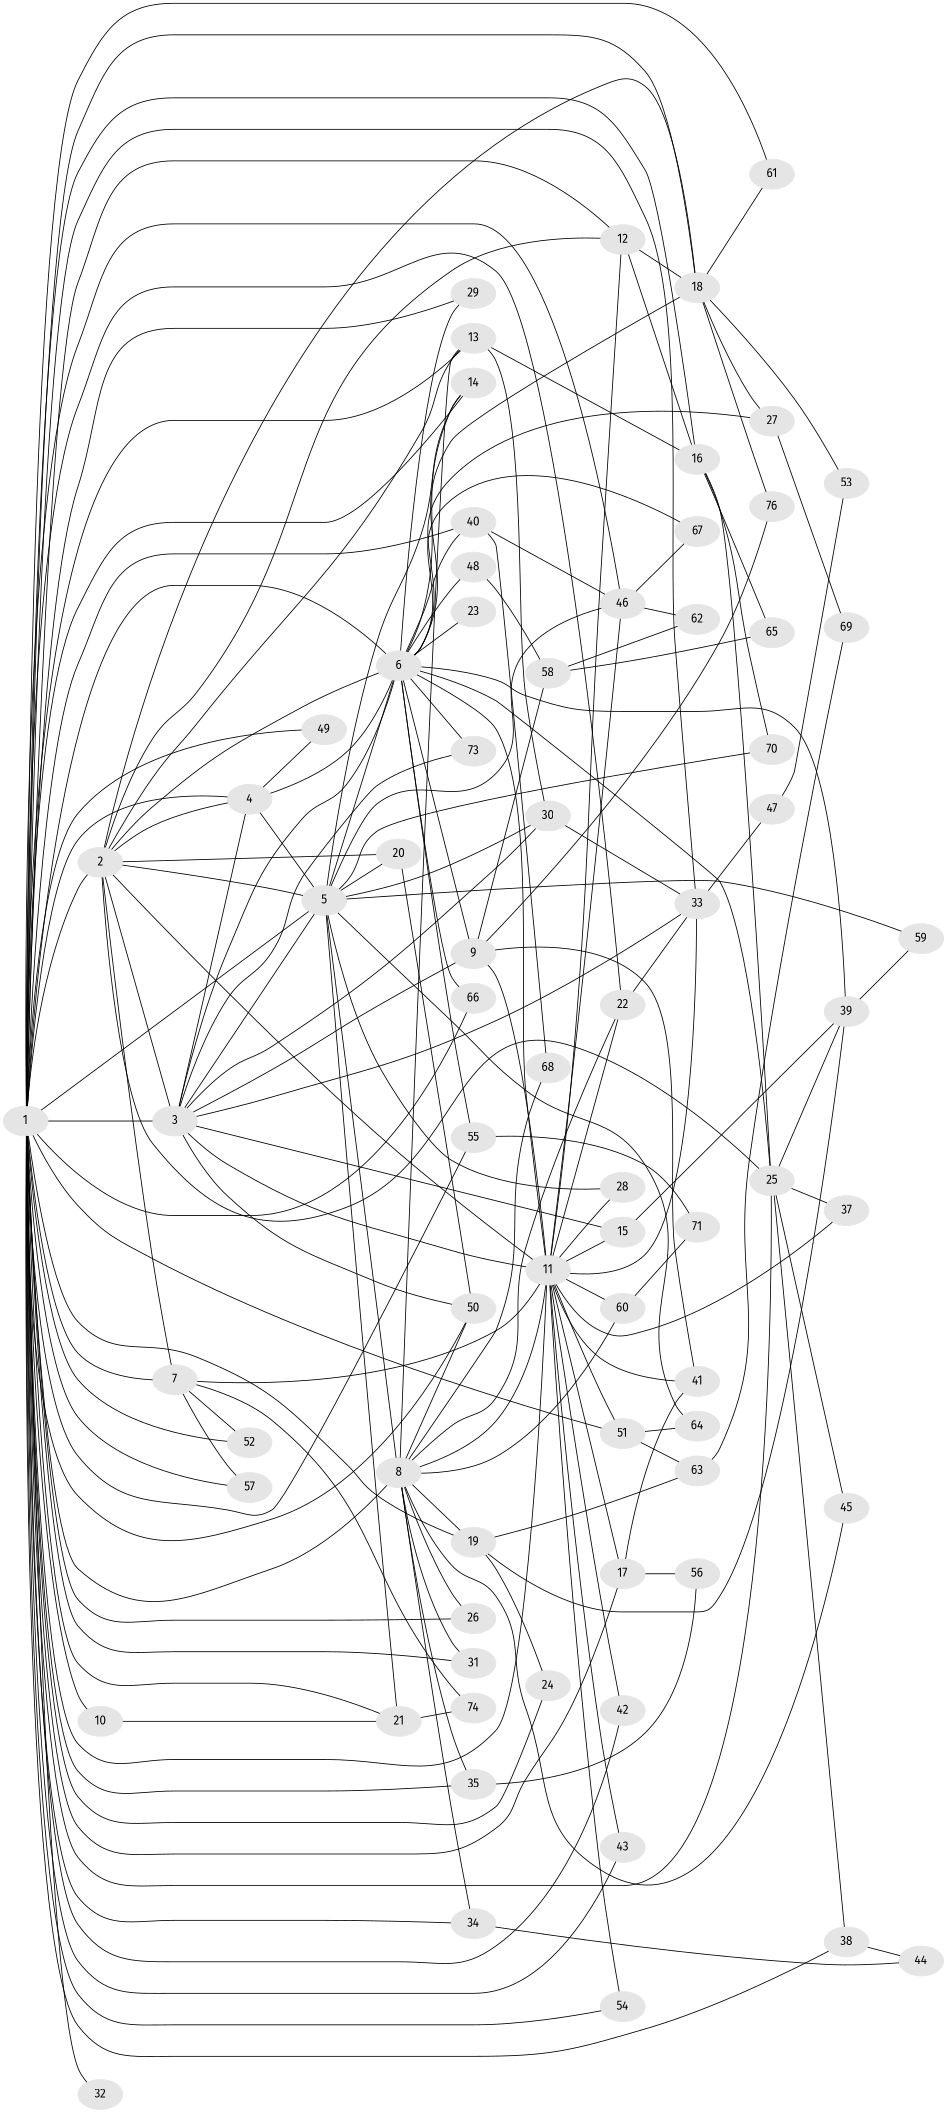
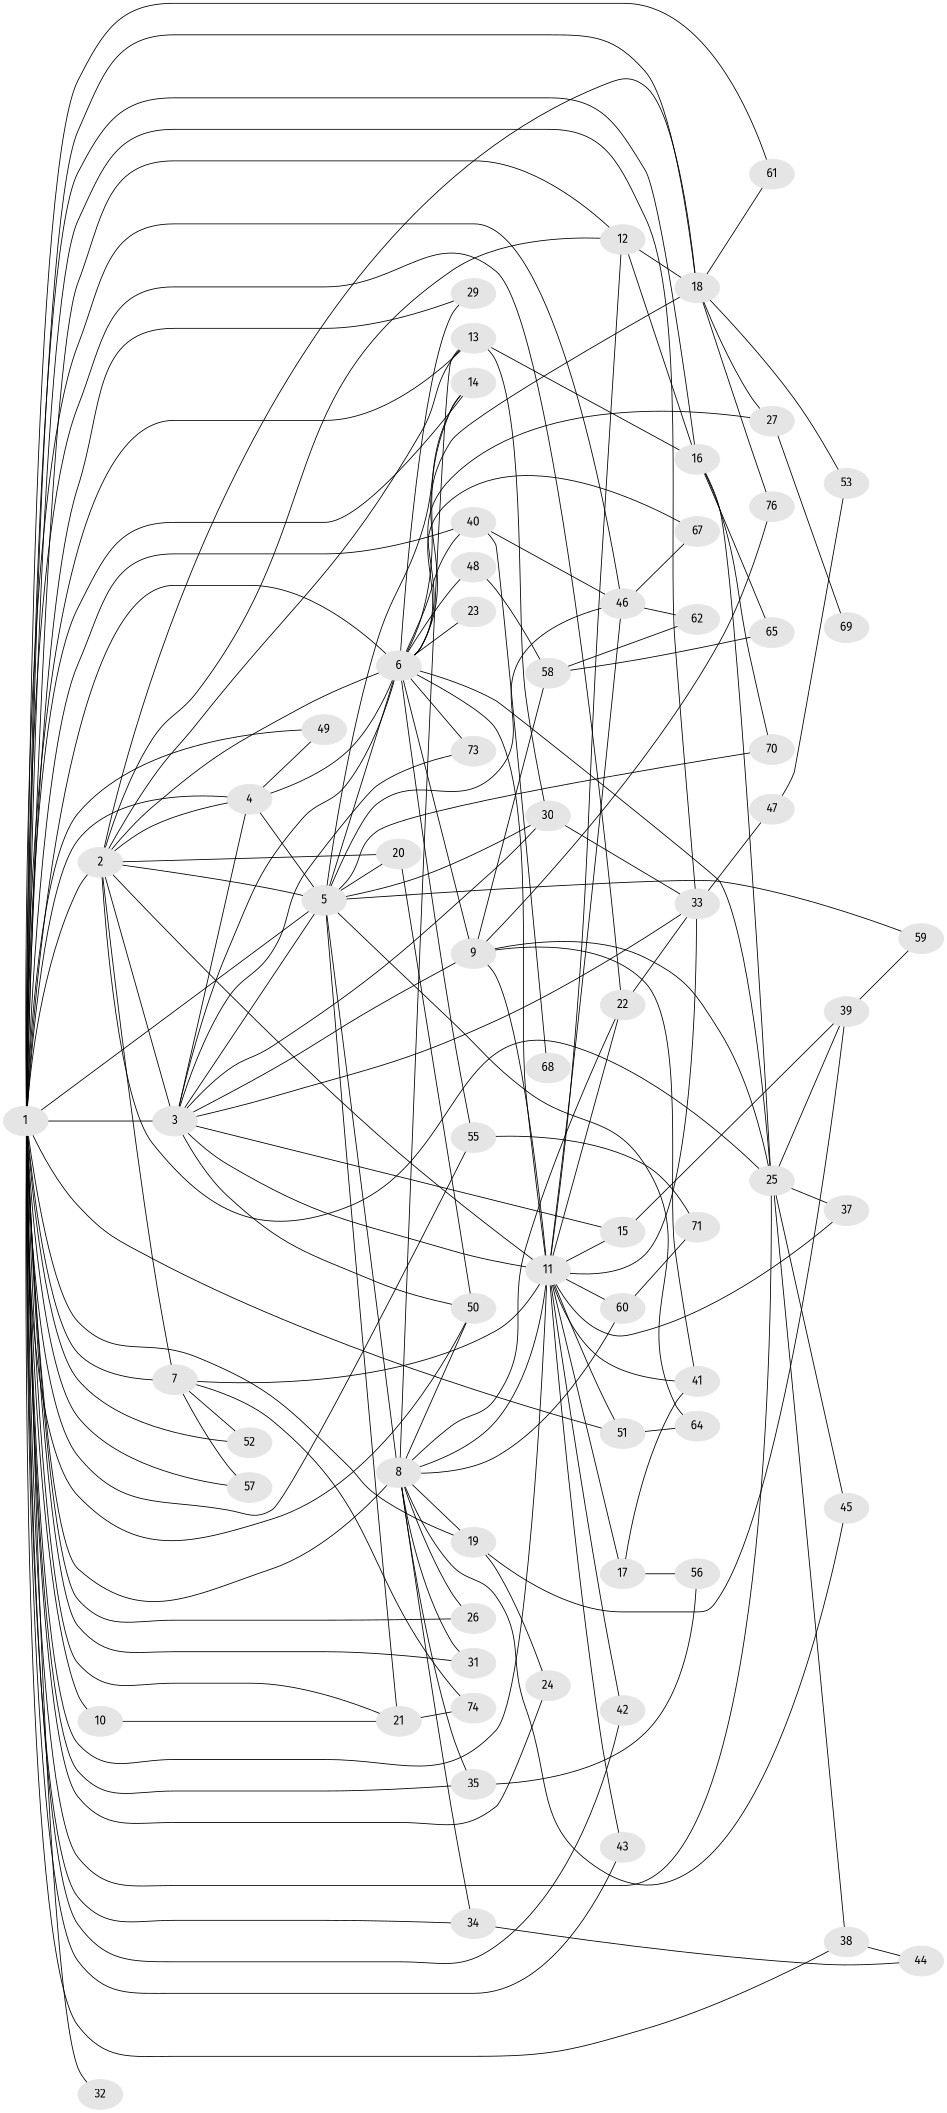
edge "6" -- "39": removed
edge "9" -- "25": added
node "66": removed
node "28": removed
edge "68" -- "8": removed
node "63": removed
edge "1" -- "17": removed
node "54": removed
